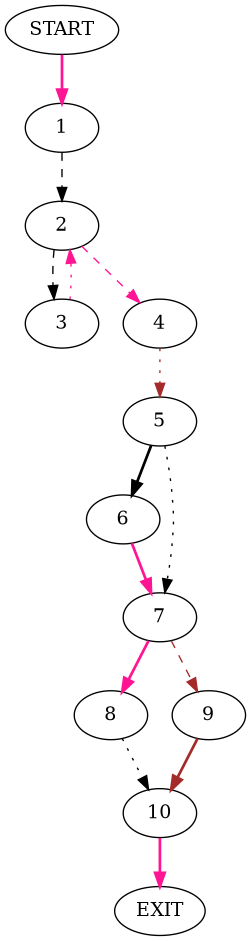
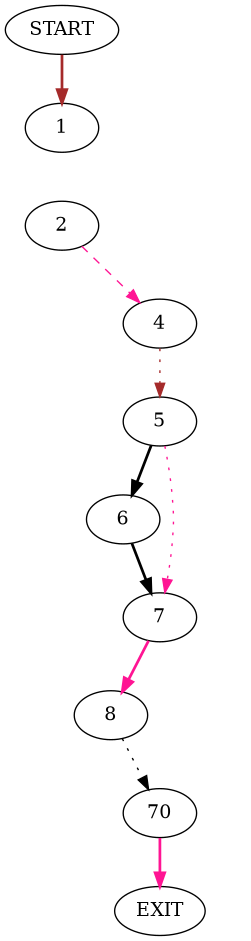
edge "START" -> "1": color deeppink -> brown
edge "1" -> "2": removed
node "3": removed
edge "5" -> "7": color black -> deeppink
edge "6" -> "7": color deeppink -> black
node "9": removed
node "10": label "10" -> "70"
